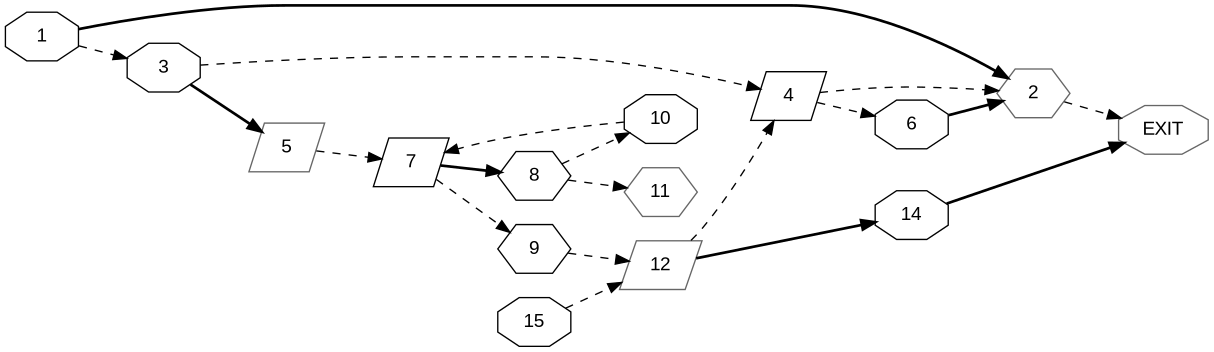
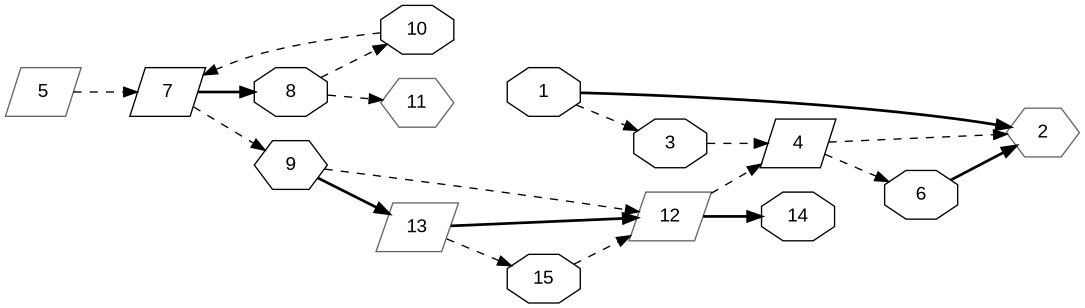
edge "3" -> "5": removed
node "EXIT": removed
node "8": shape hexagon -> octagon
node "13": added
